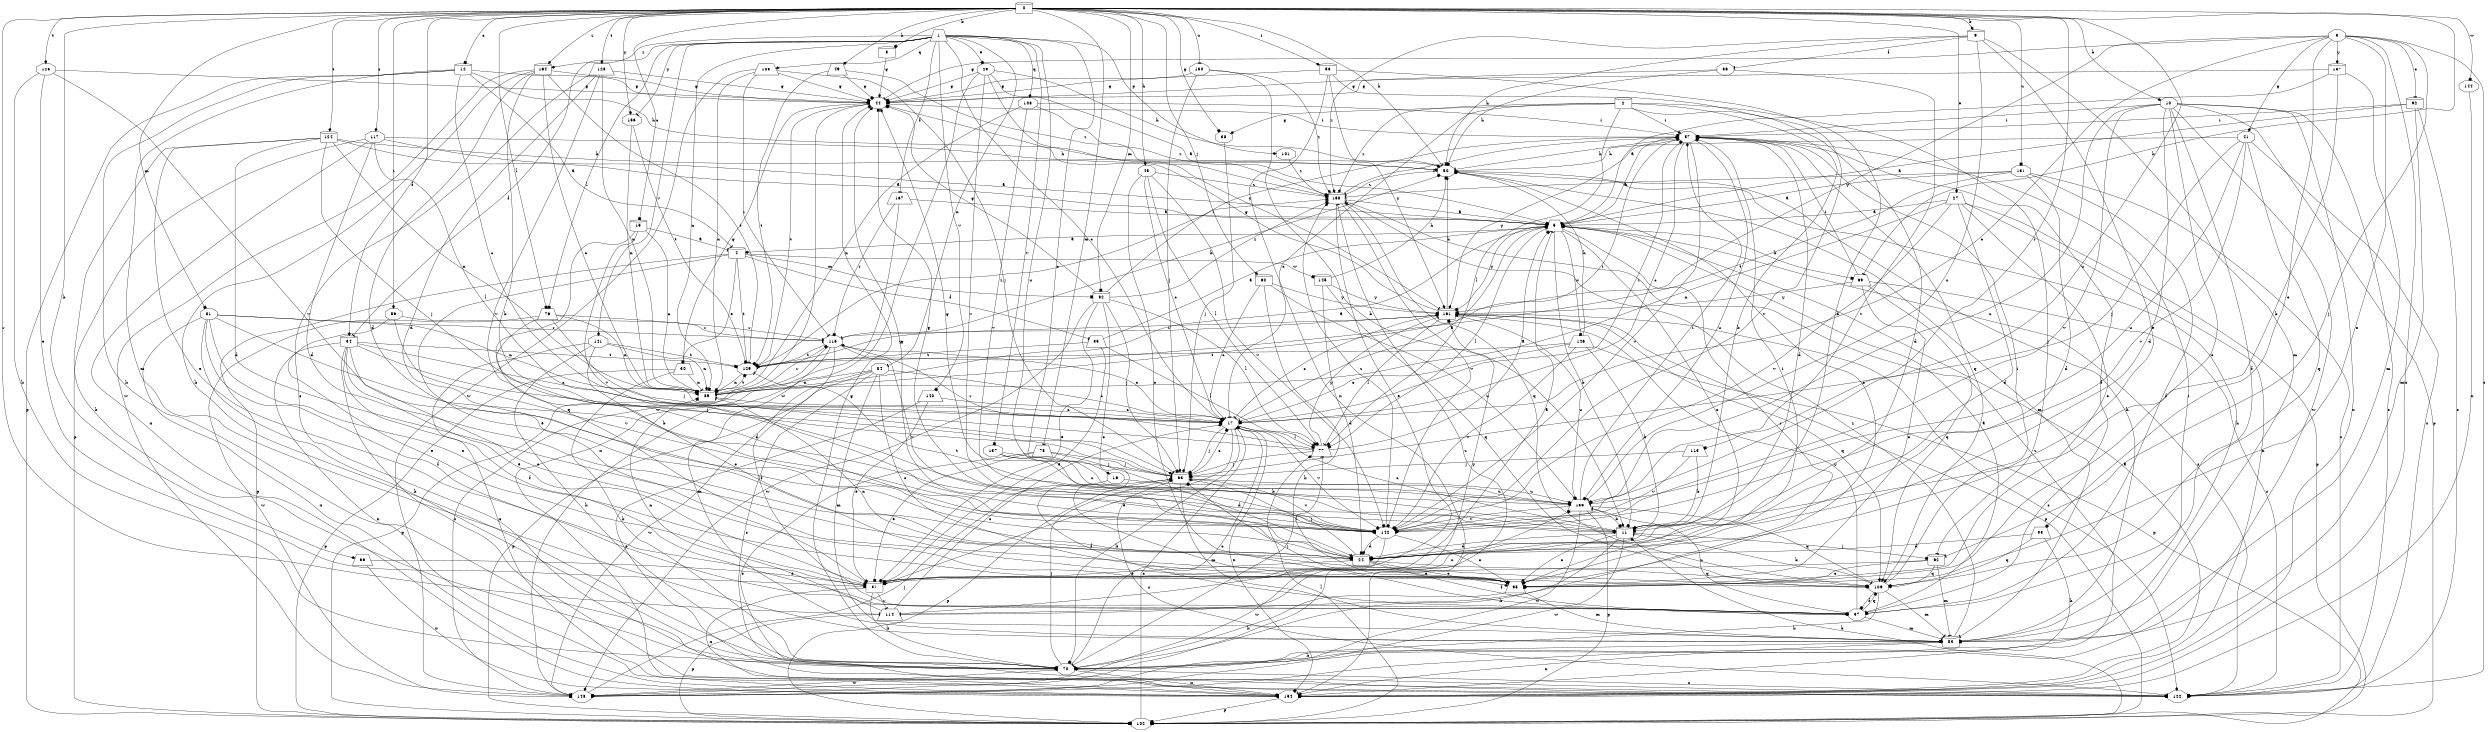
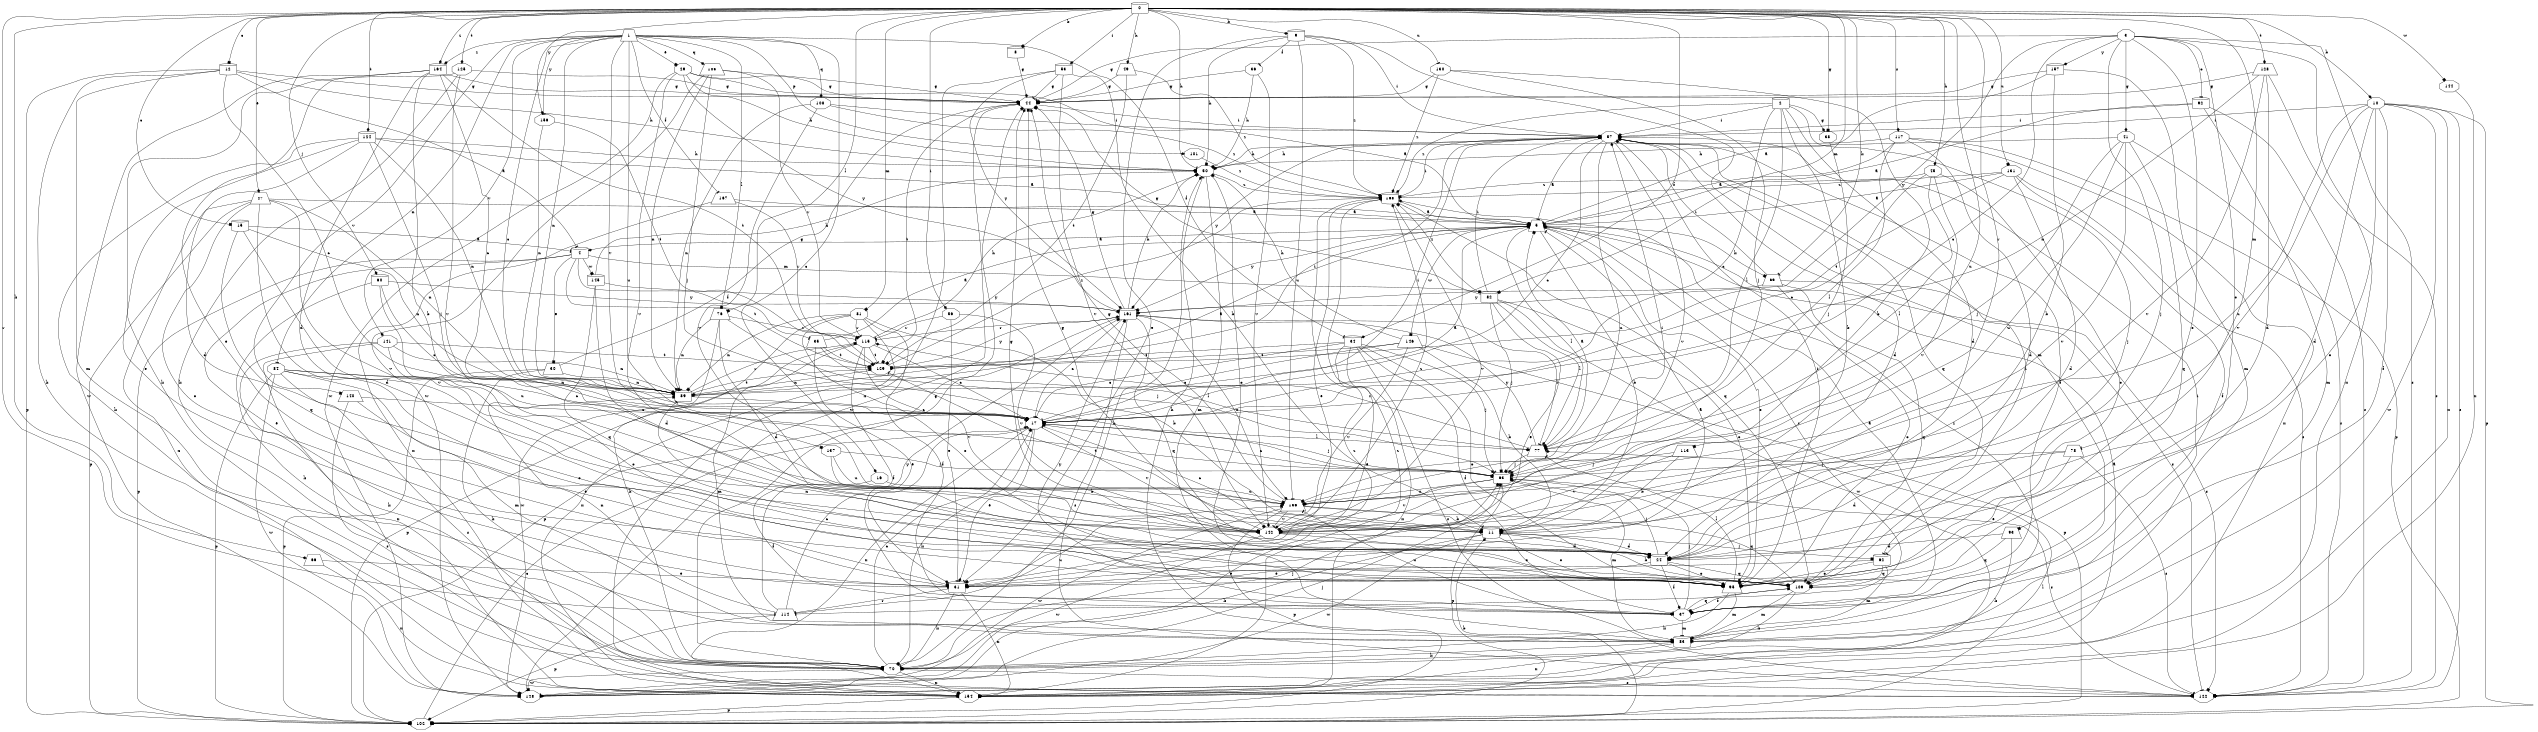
edge "9" -> "57": added, label "i"
